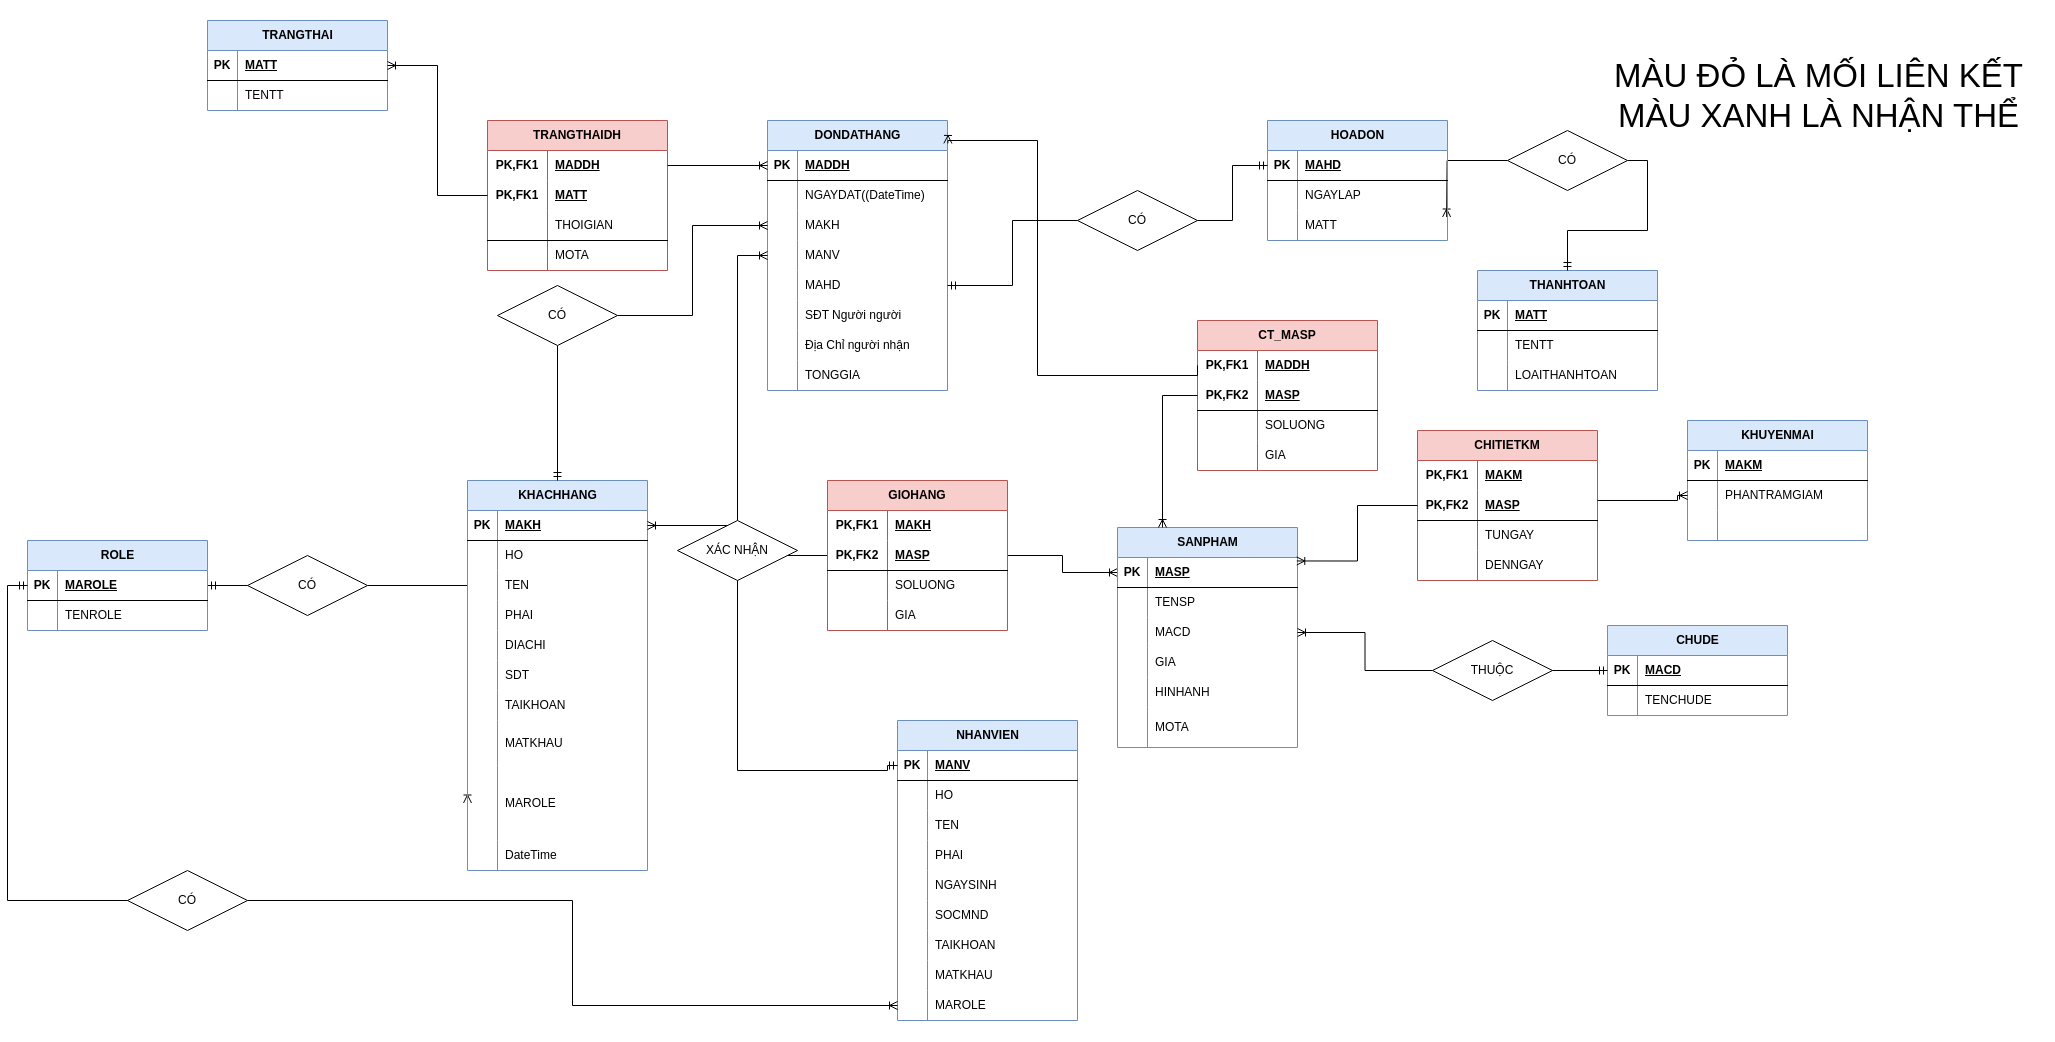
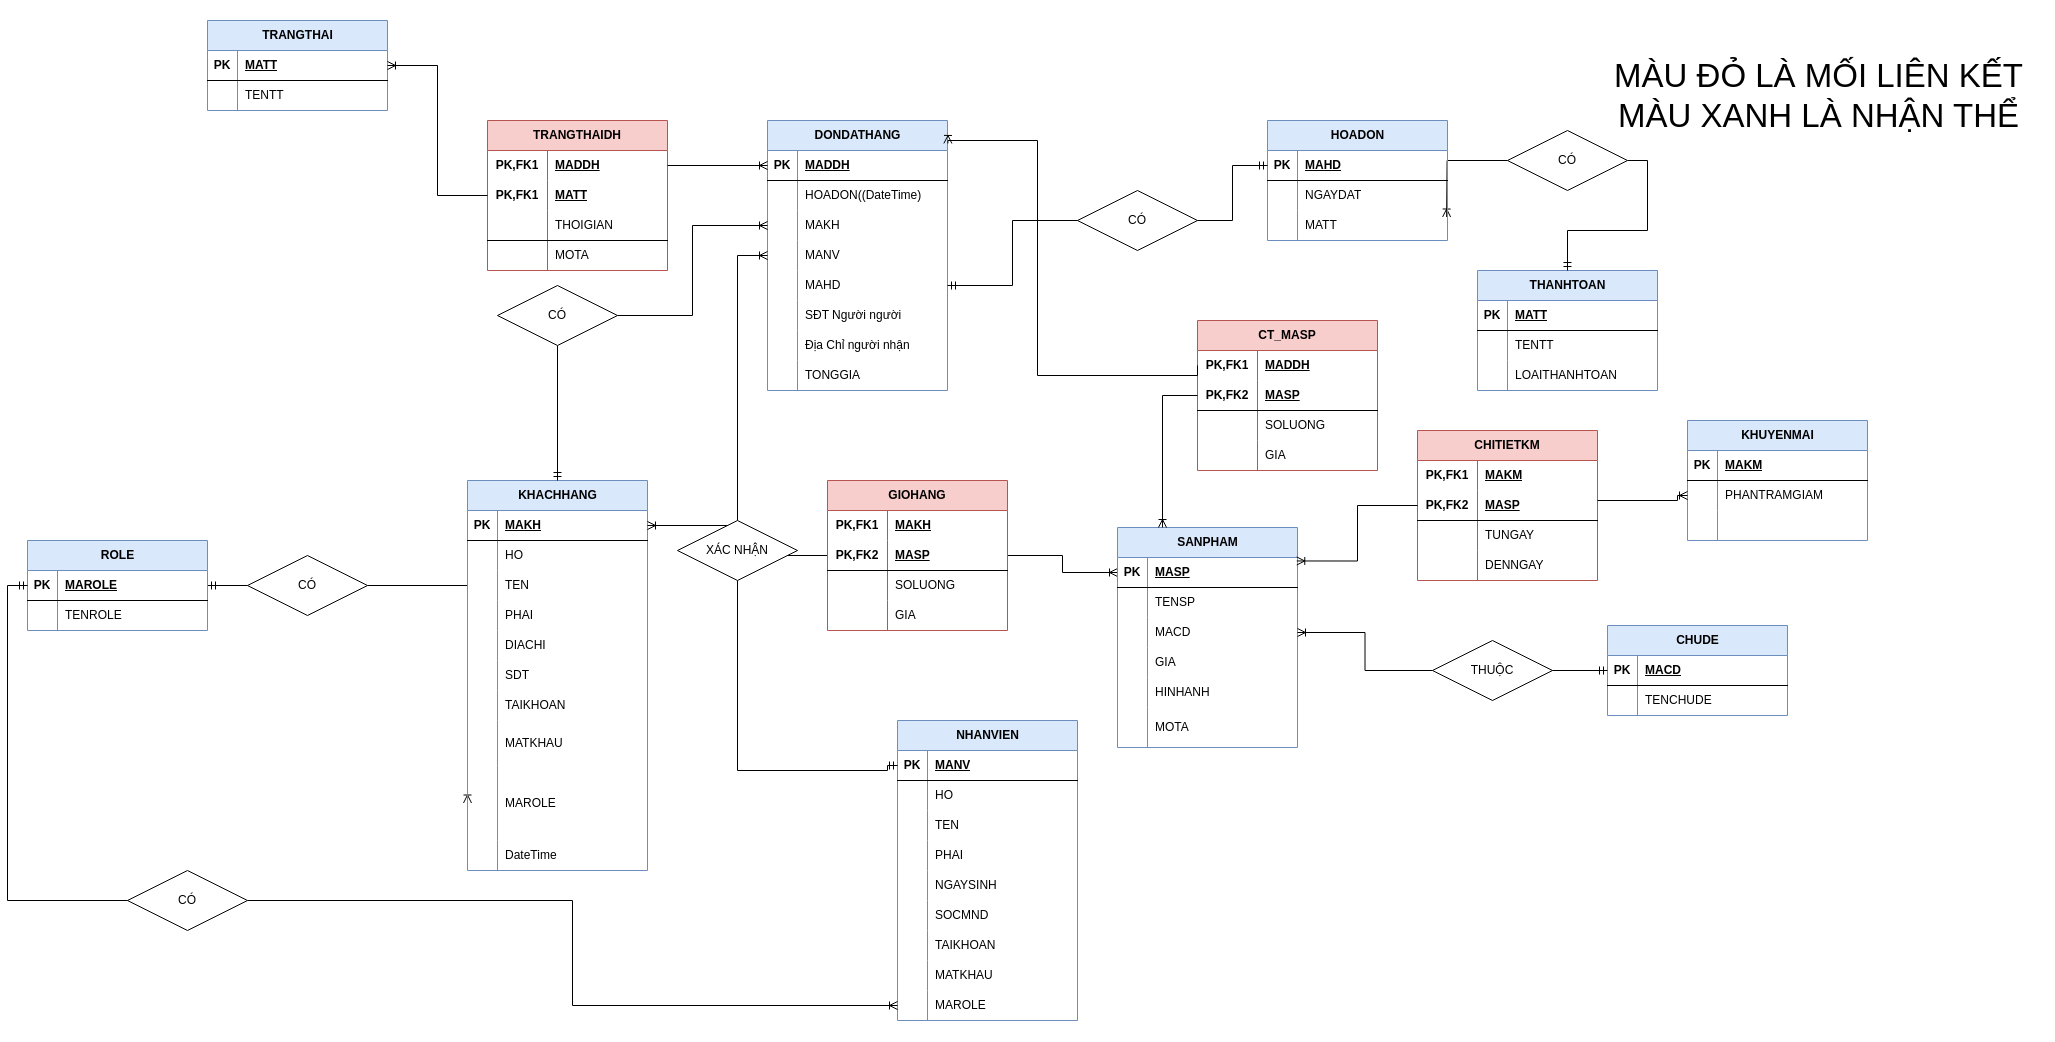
node "NGAYDAT((DateTime)": label "NGAYDAT((DateTime)" -> "HOADON((DateTime)"
node "NGAYLAP": label "NGAYLAP" -> "NGAYDAT"
